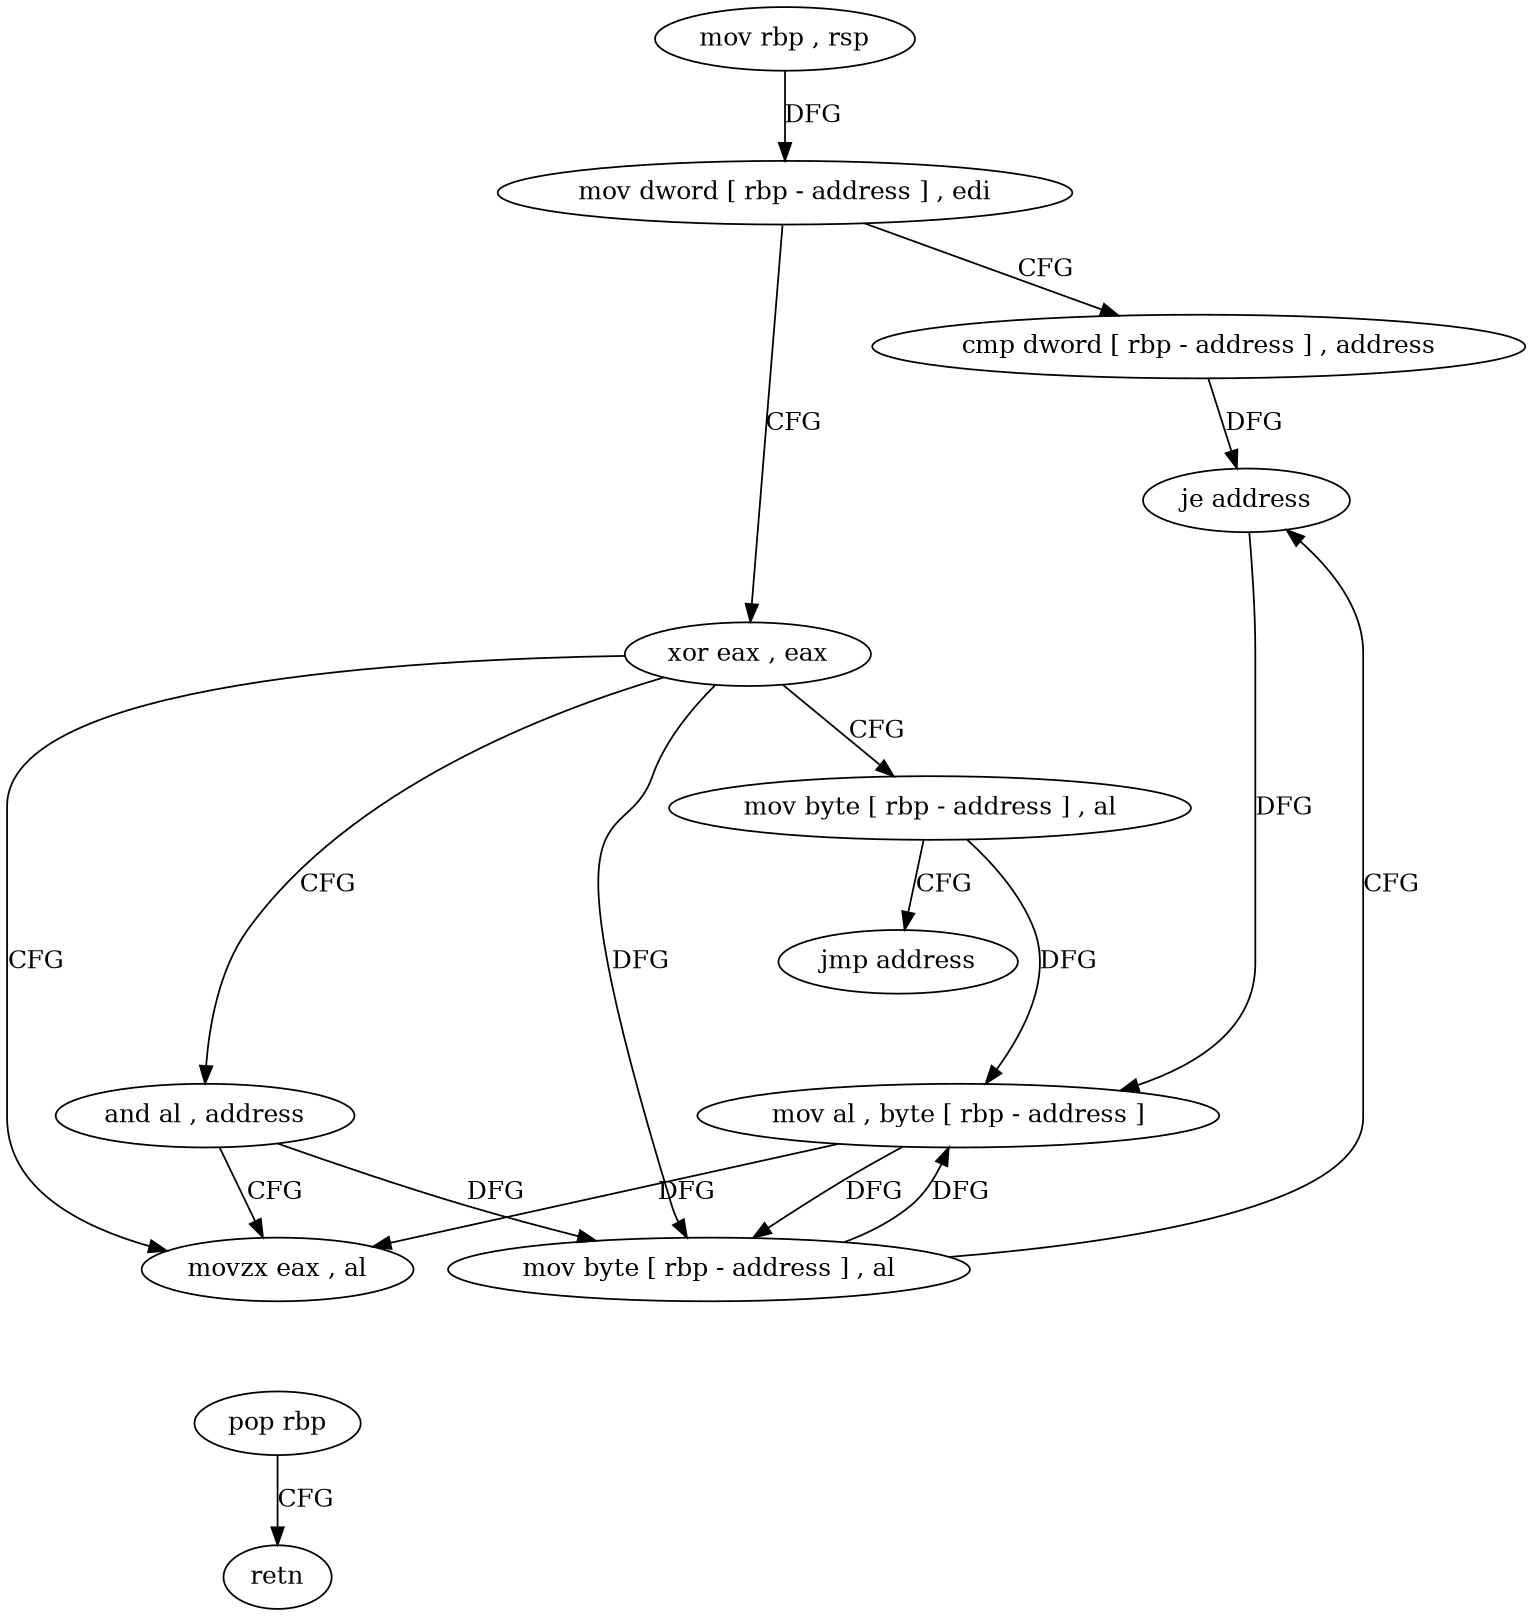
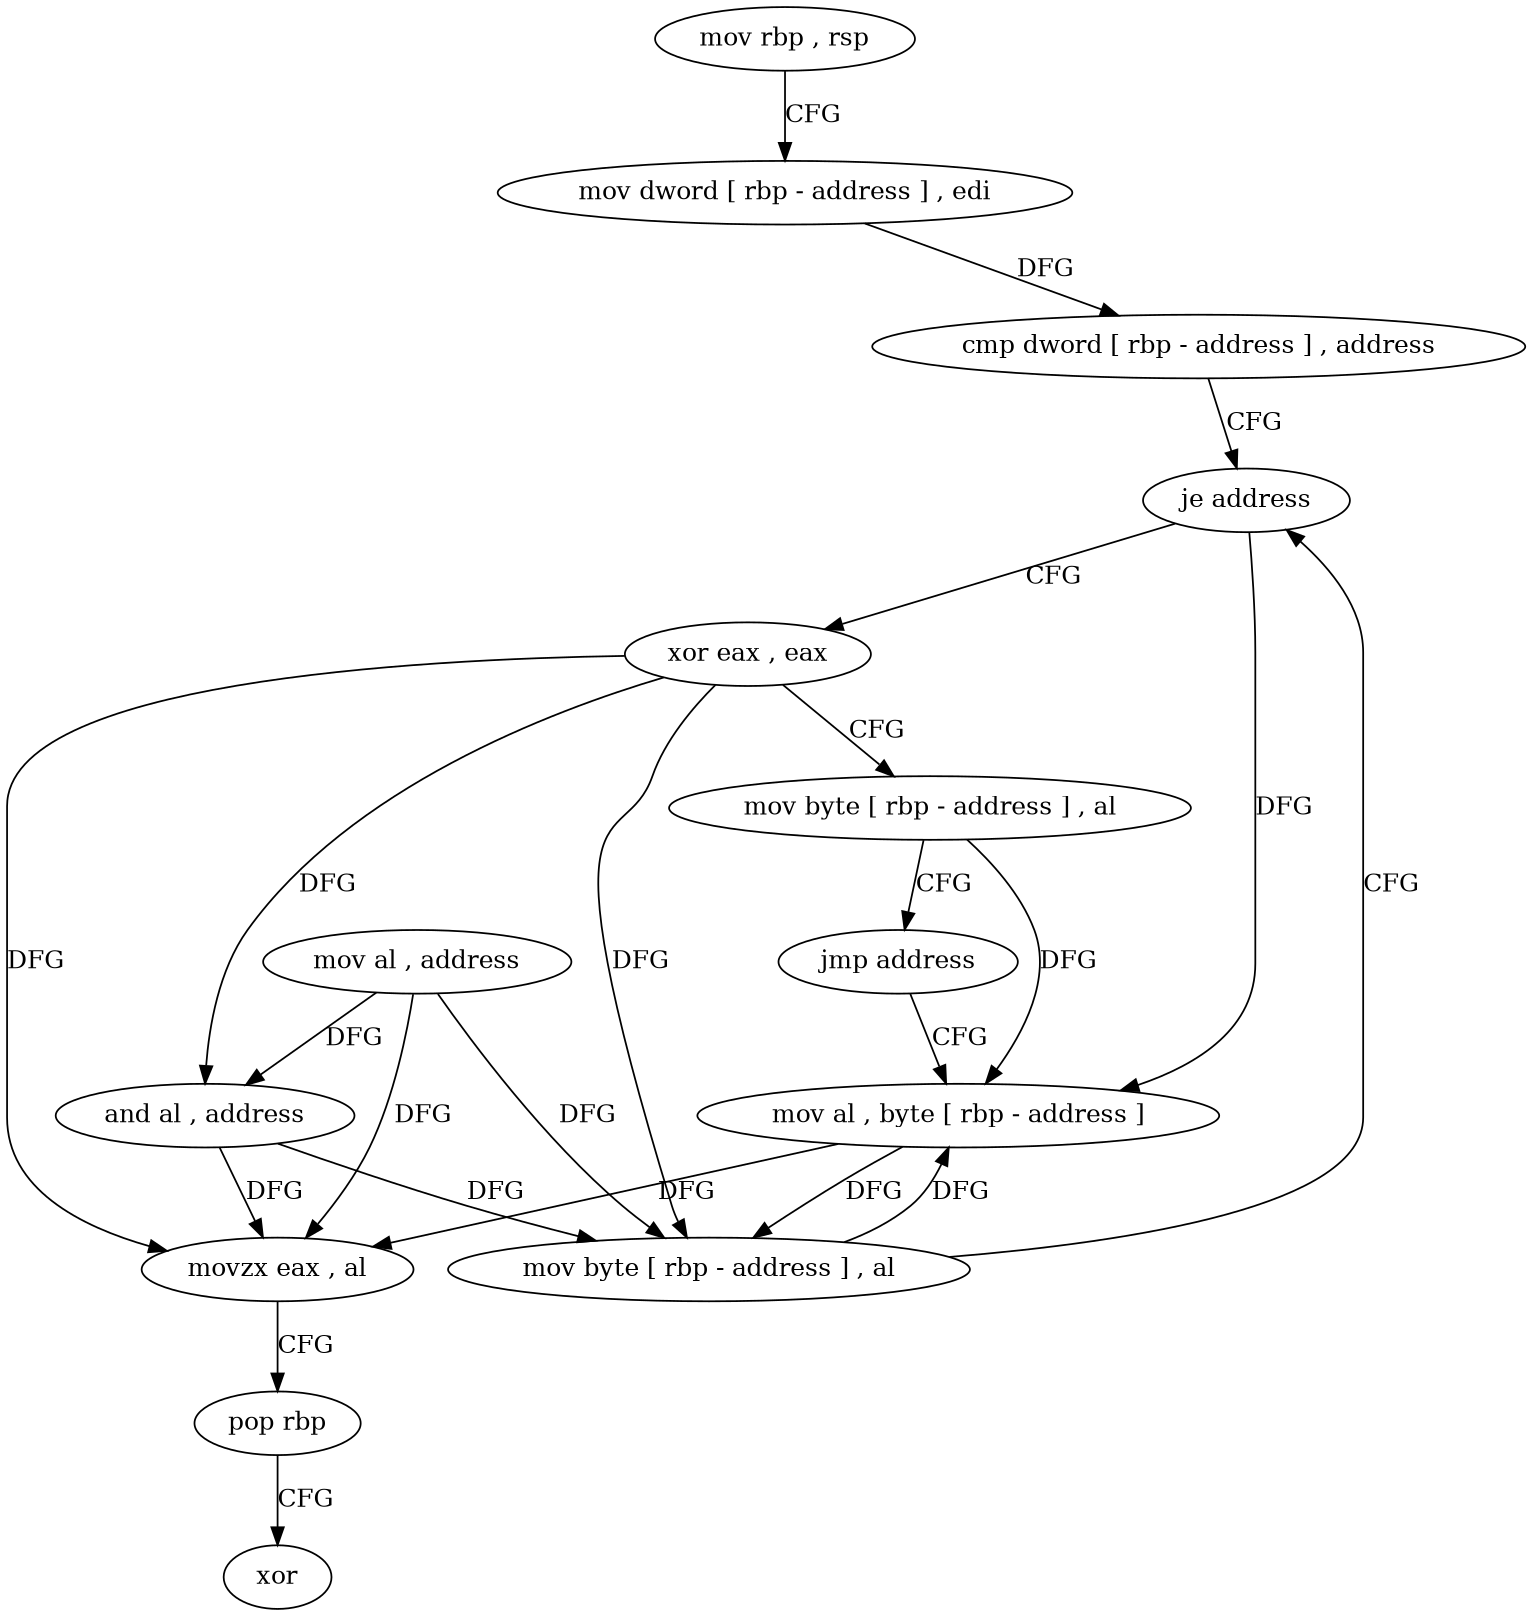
edge "mov rbp , rsp" -> "mov dword [ rbp - address ] , edi": label "DFG" -> "CFG"
edge "mov dword [ rbp - address ] , edi" -> "cmp dword [ rbp - address ] , address": label "CFG" -> "DFG"
edge "mov dword [ rbp - address ] , edi" -> "xor eax , eax": now "je address" -> "xor eax , eax"
edge "cmp dword [ rbp - address ] , address" -> "je address": label "DFG" -> "CFG"
edge "xor eax , eax" -> "and al , address": label "CFG" -> "DFG"
edge "xor eax , eax" -> "movzx eax , al": label "CFG" -> "DFG"
node "mov al , address": added
edge "jmp address" -> "mov al , byte [ rbp - address ]": added, label "CFG"
edge "and al , address" -> "movzx eax , al": label "CFG" -> "DFG"
edge "movzx eax , al" -> "pop rbp": added, label "CFG"
node "retn": label "retn" -> "xor"
